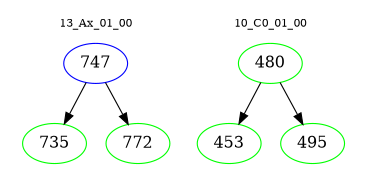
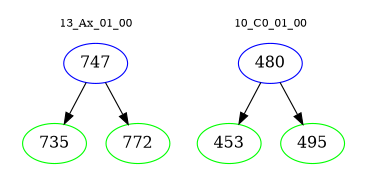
node "480": color green -> blue
